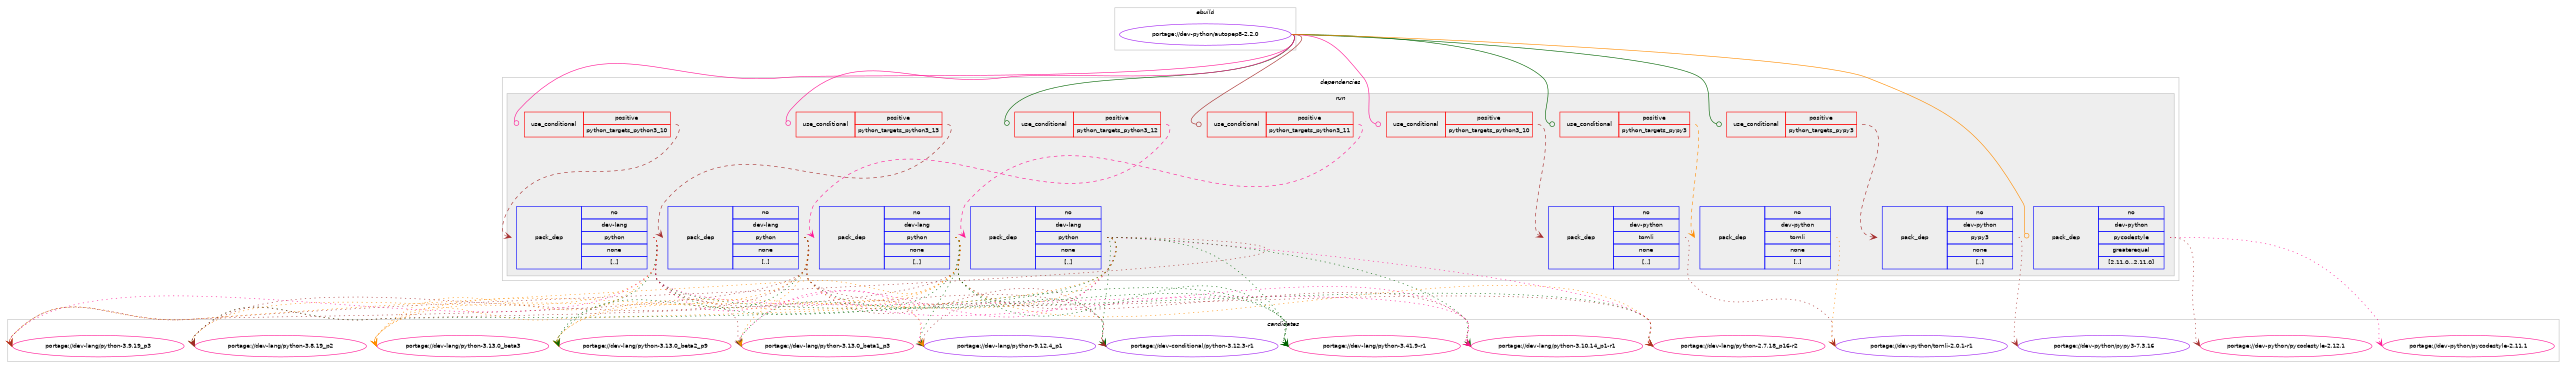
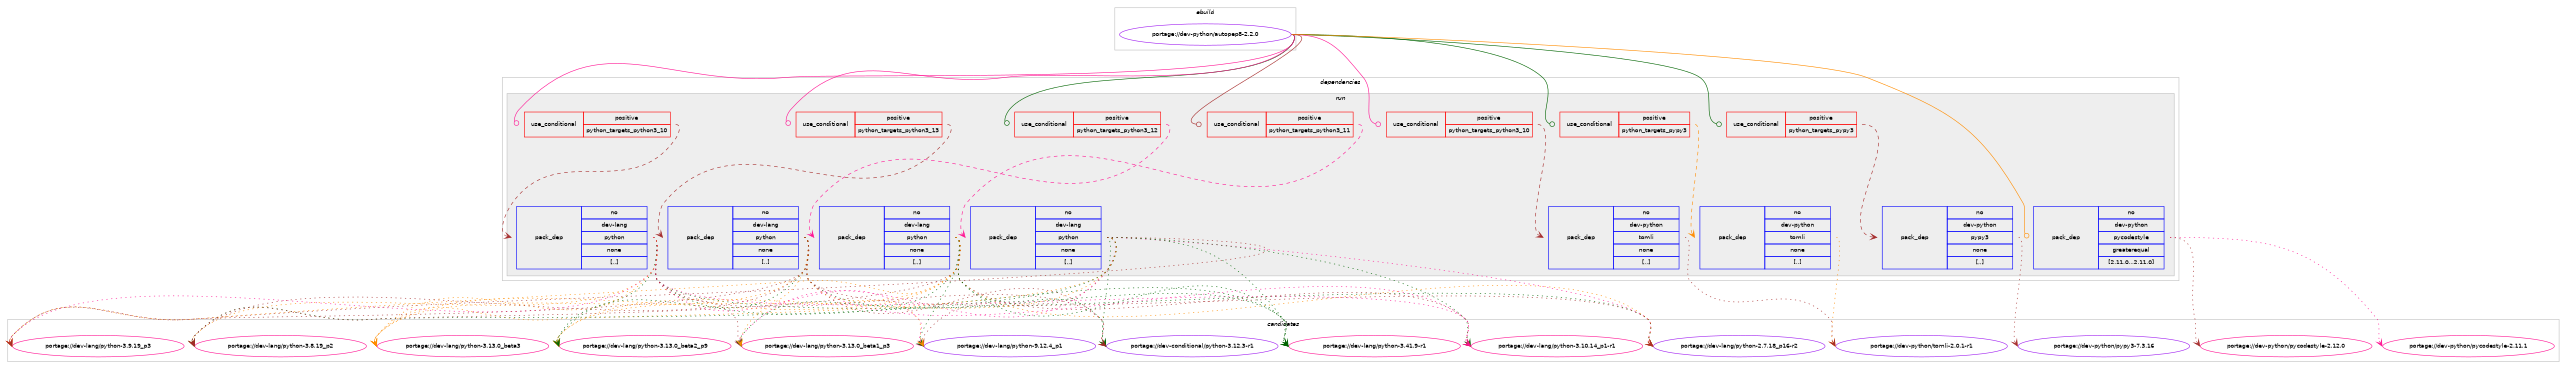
node "portage://dev-lang/python-2.7.18_p16-r2": color deeppink -> purple
node "portage://dev-python/pycodestyle-2.12.1": label "portage://dev-python/pycodestyle-2.12.1" -> "portage://dev-python/pycodestyle-2.12.0"
